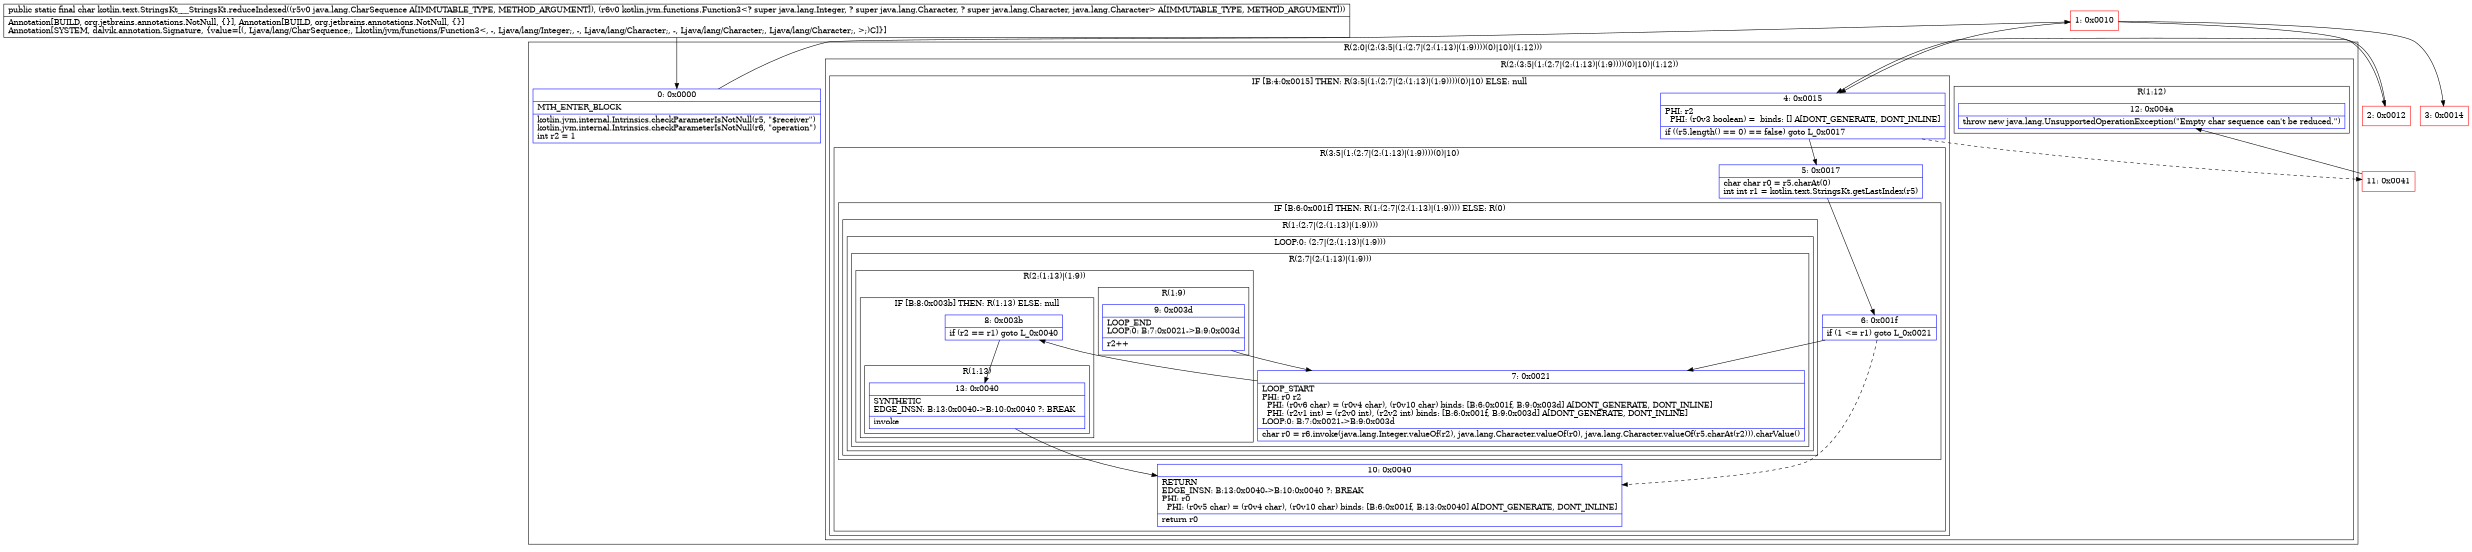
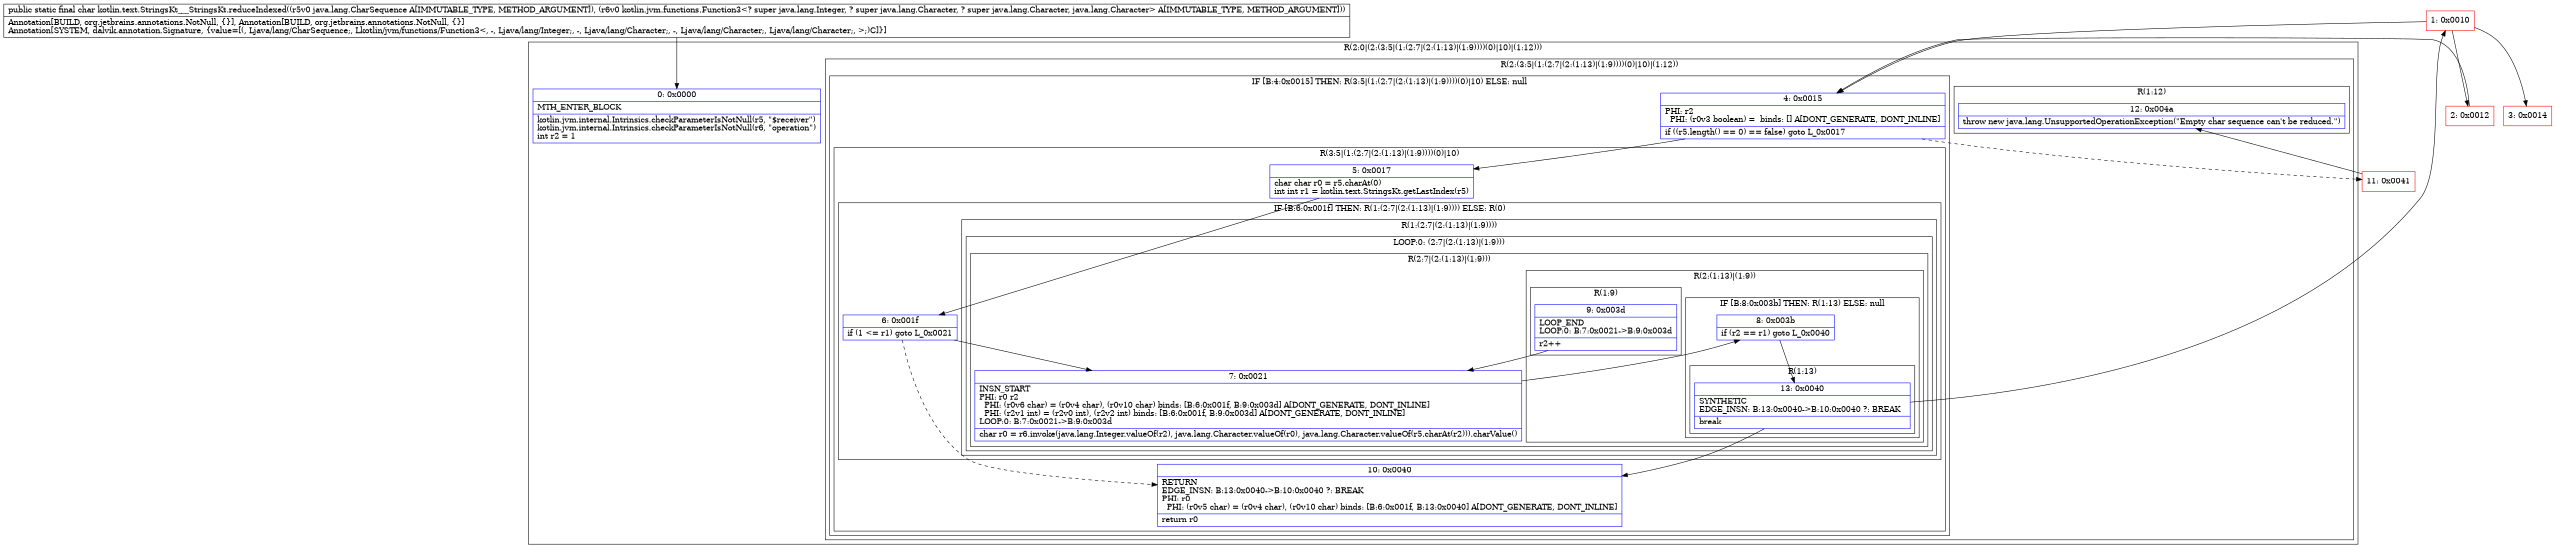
edge "0: 0x0000" -> "1: 0x0010": now "13: 0x0040" -> "1: 0x0010"
node "7: 0x0021": text "LOOP_START" -> "INSN_START"
node "13: 0x0040": text "invoke" -> "break"
